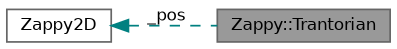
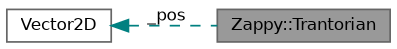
node "Zappy2D": label "Zappy2D" -> "Vector2D"
